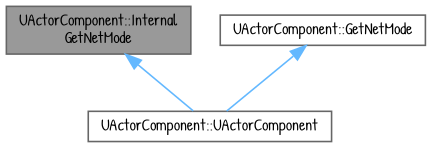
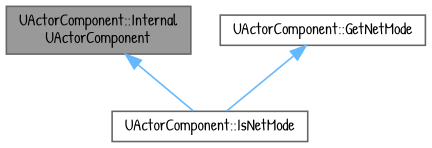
node "UActorComponent::Internal GetNetMode": label "UActorComponent::Internal GetNetMode" -> "UActorComponent::Internal UActorComponent"
node "UActorComponent::UActorComponent": label "UActorComponent::UActorComponent" -> "UActorComponent::IsNetMode"
